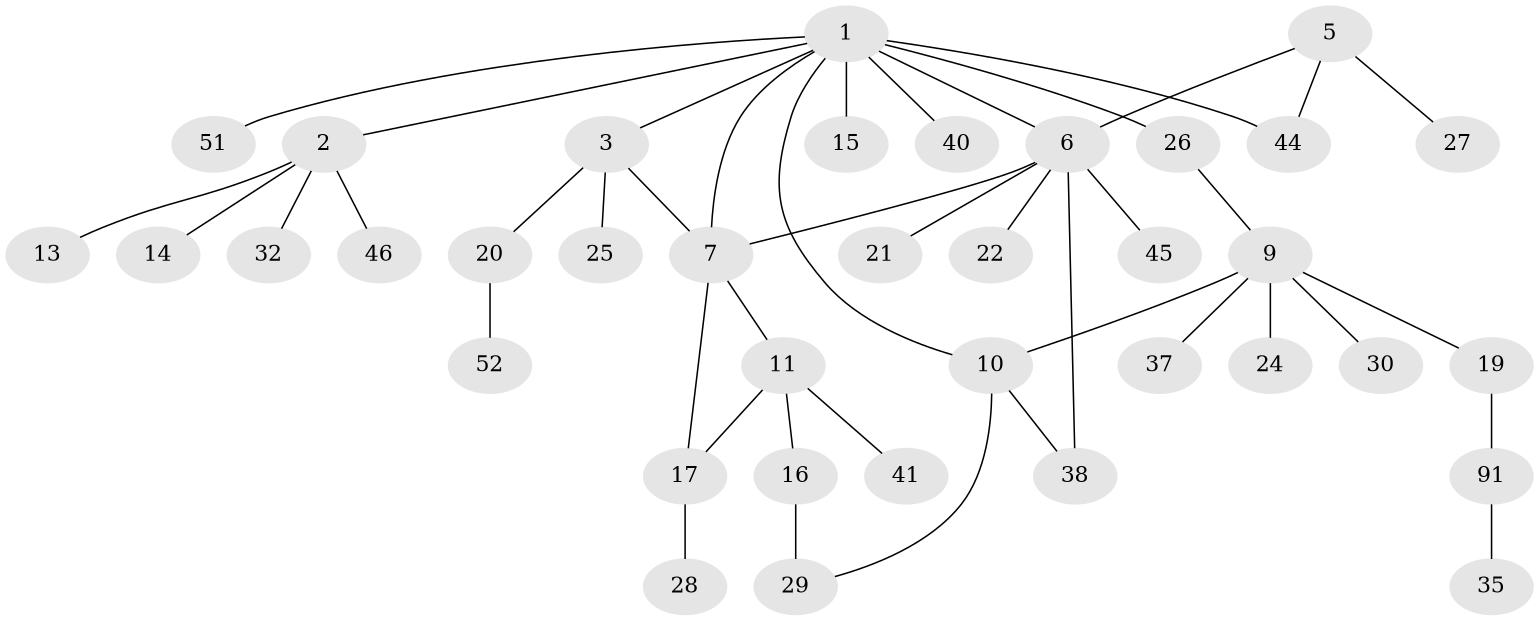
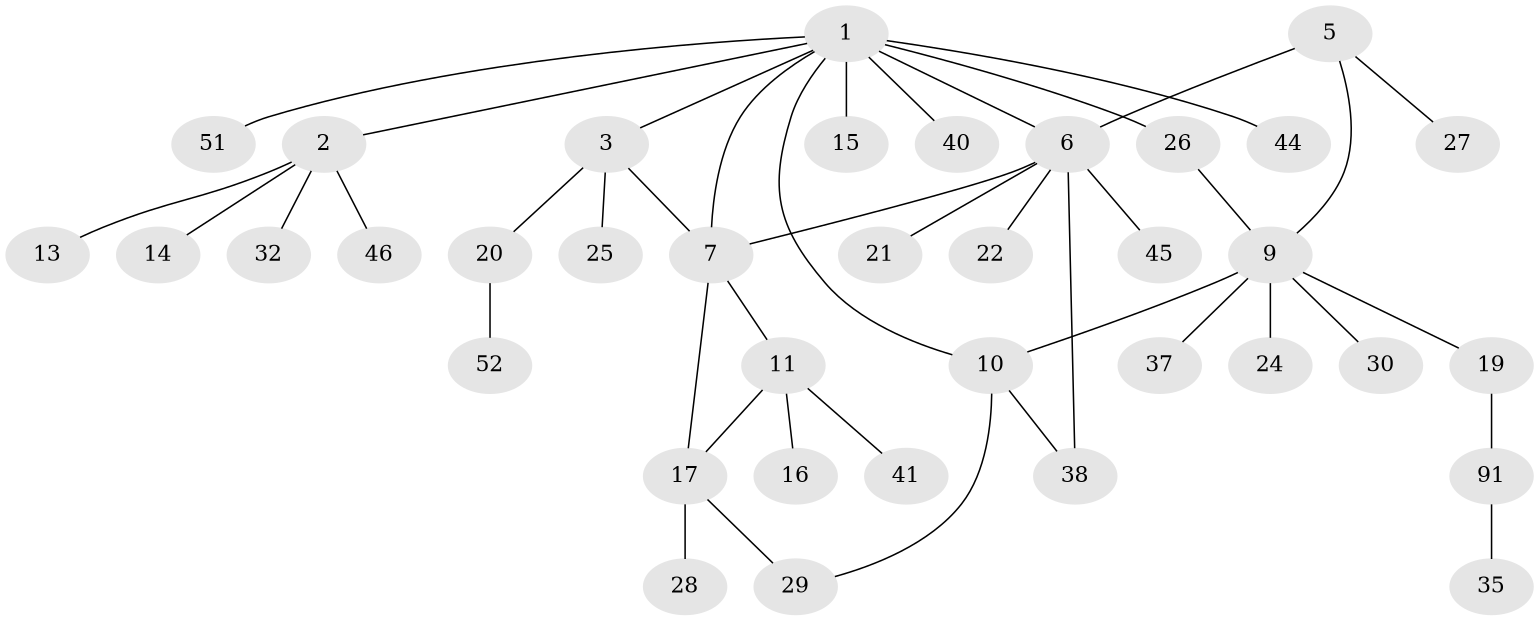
edge "5" -- "44": now "5" -- "9"
edge "16" -- "29": now "17" -- "29"
